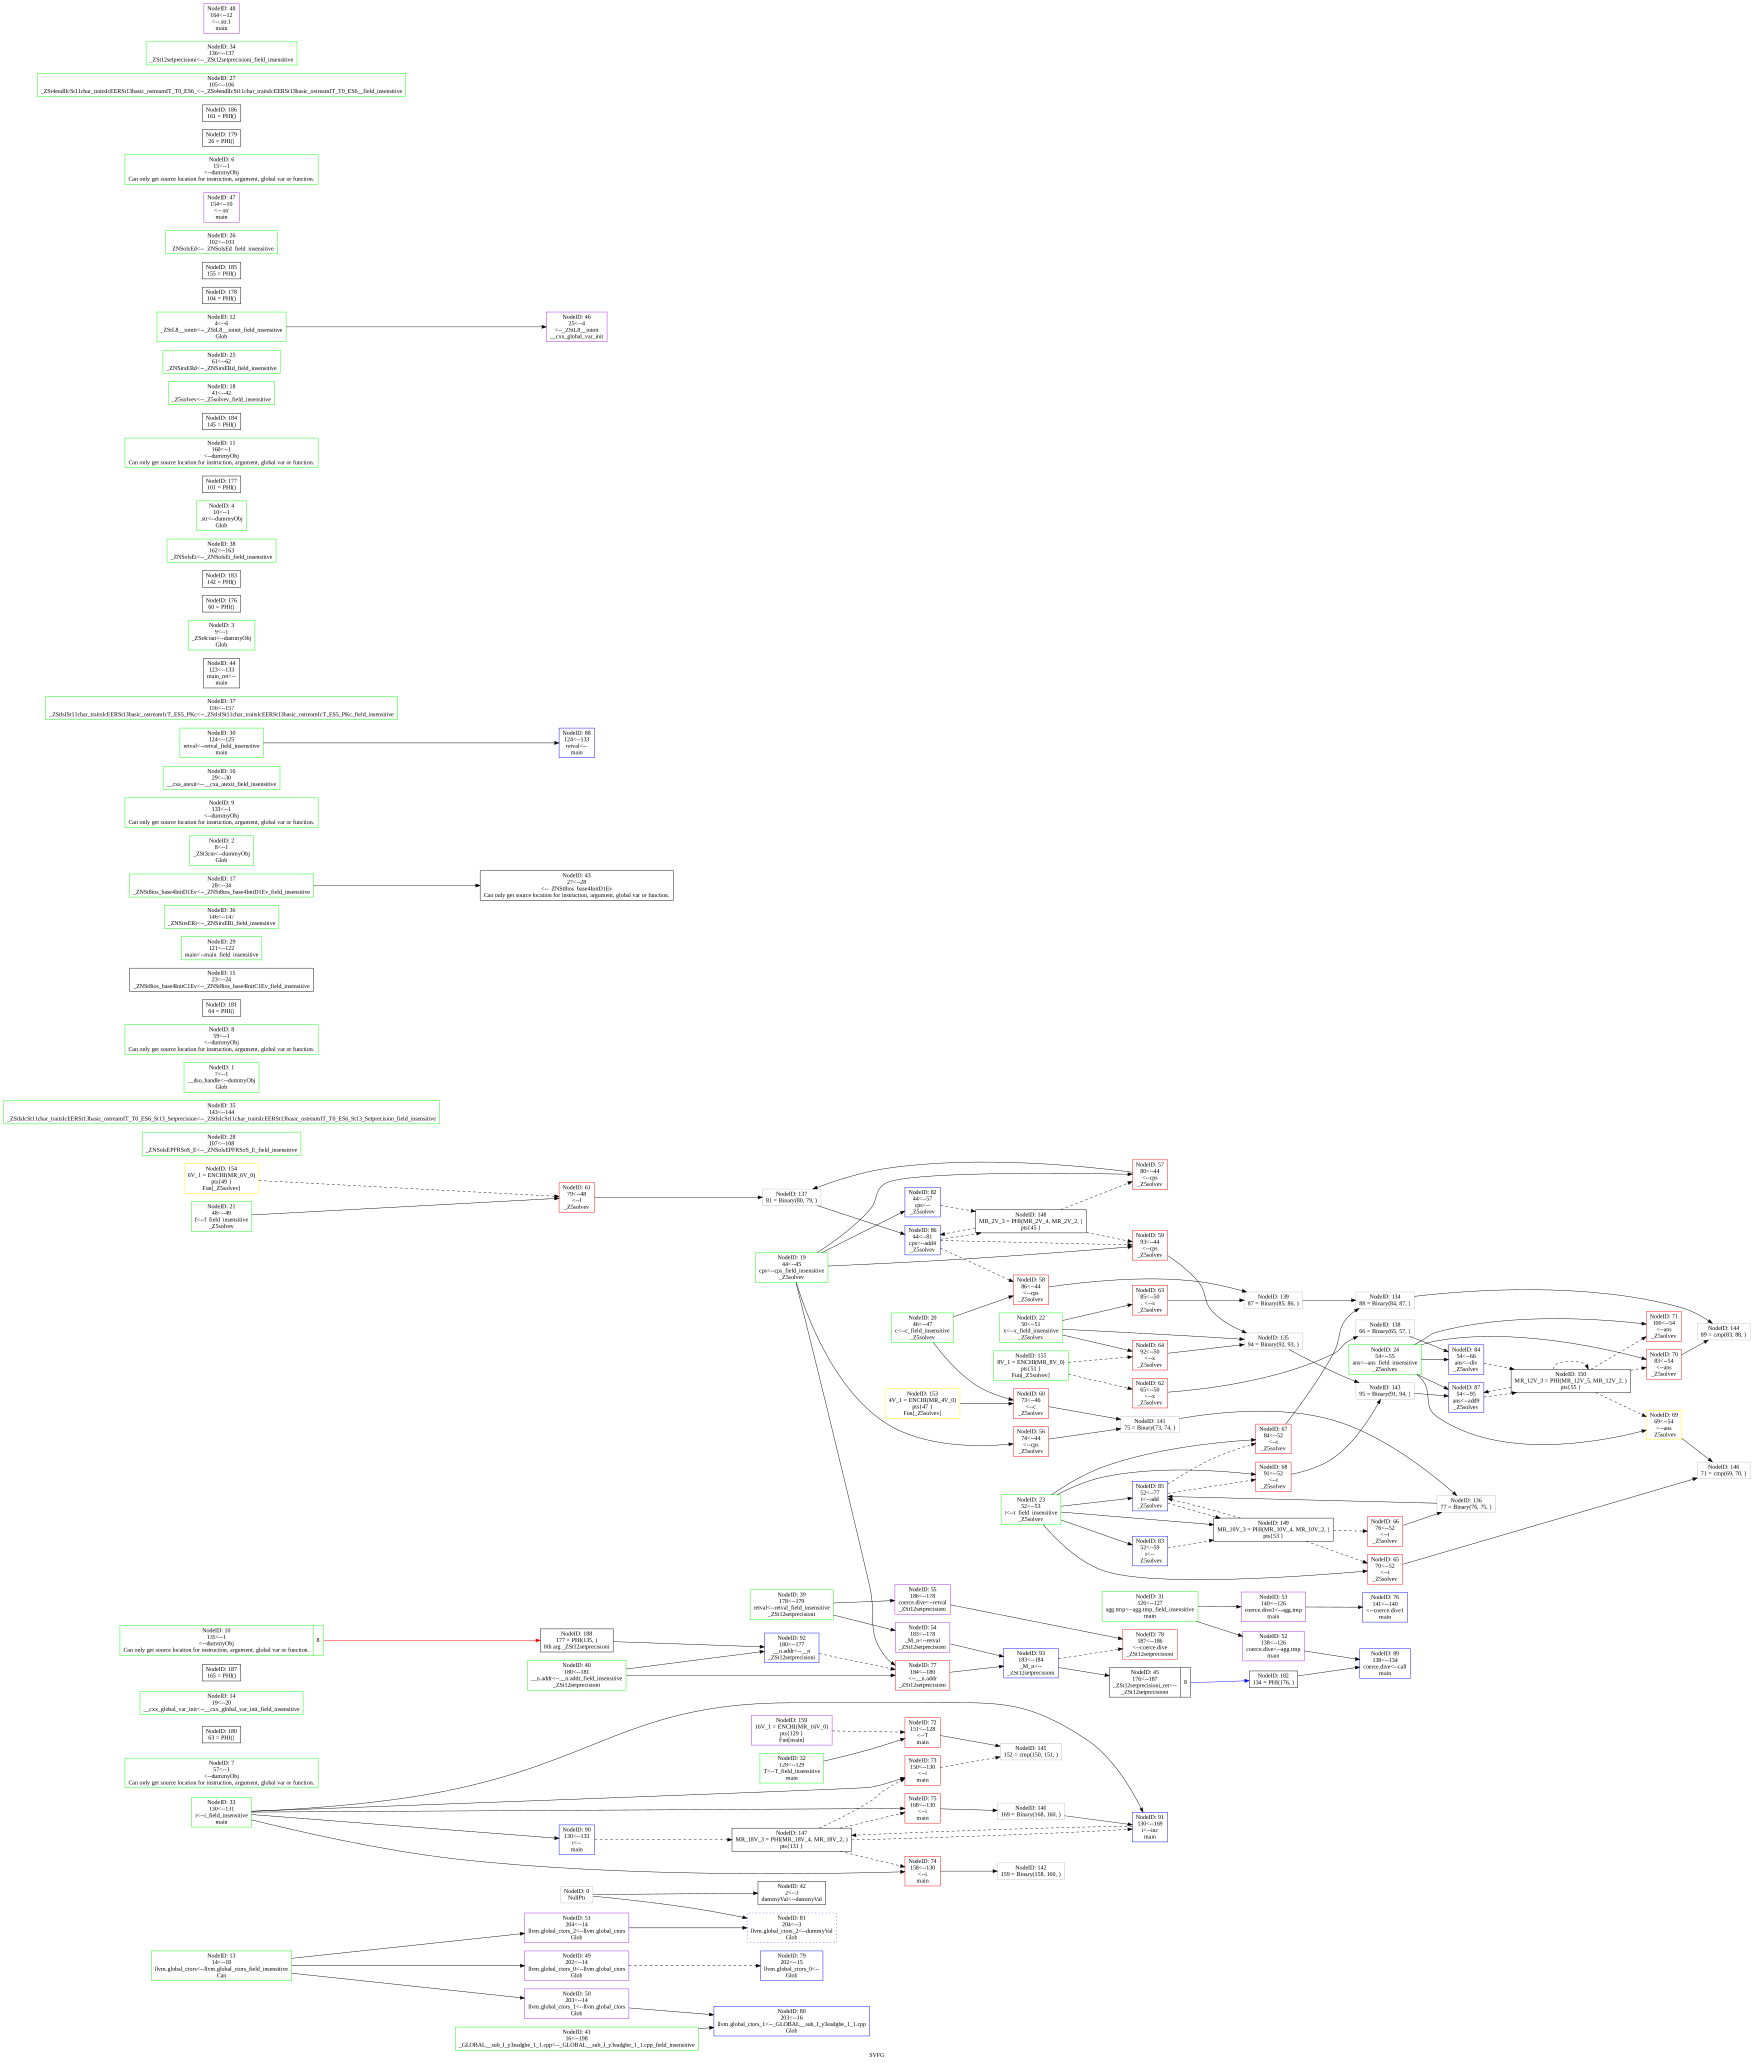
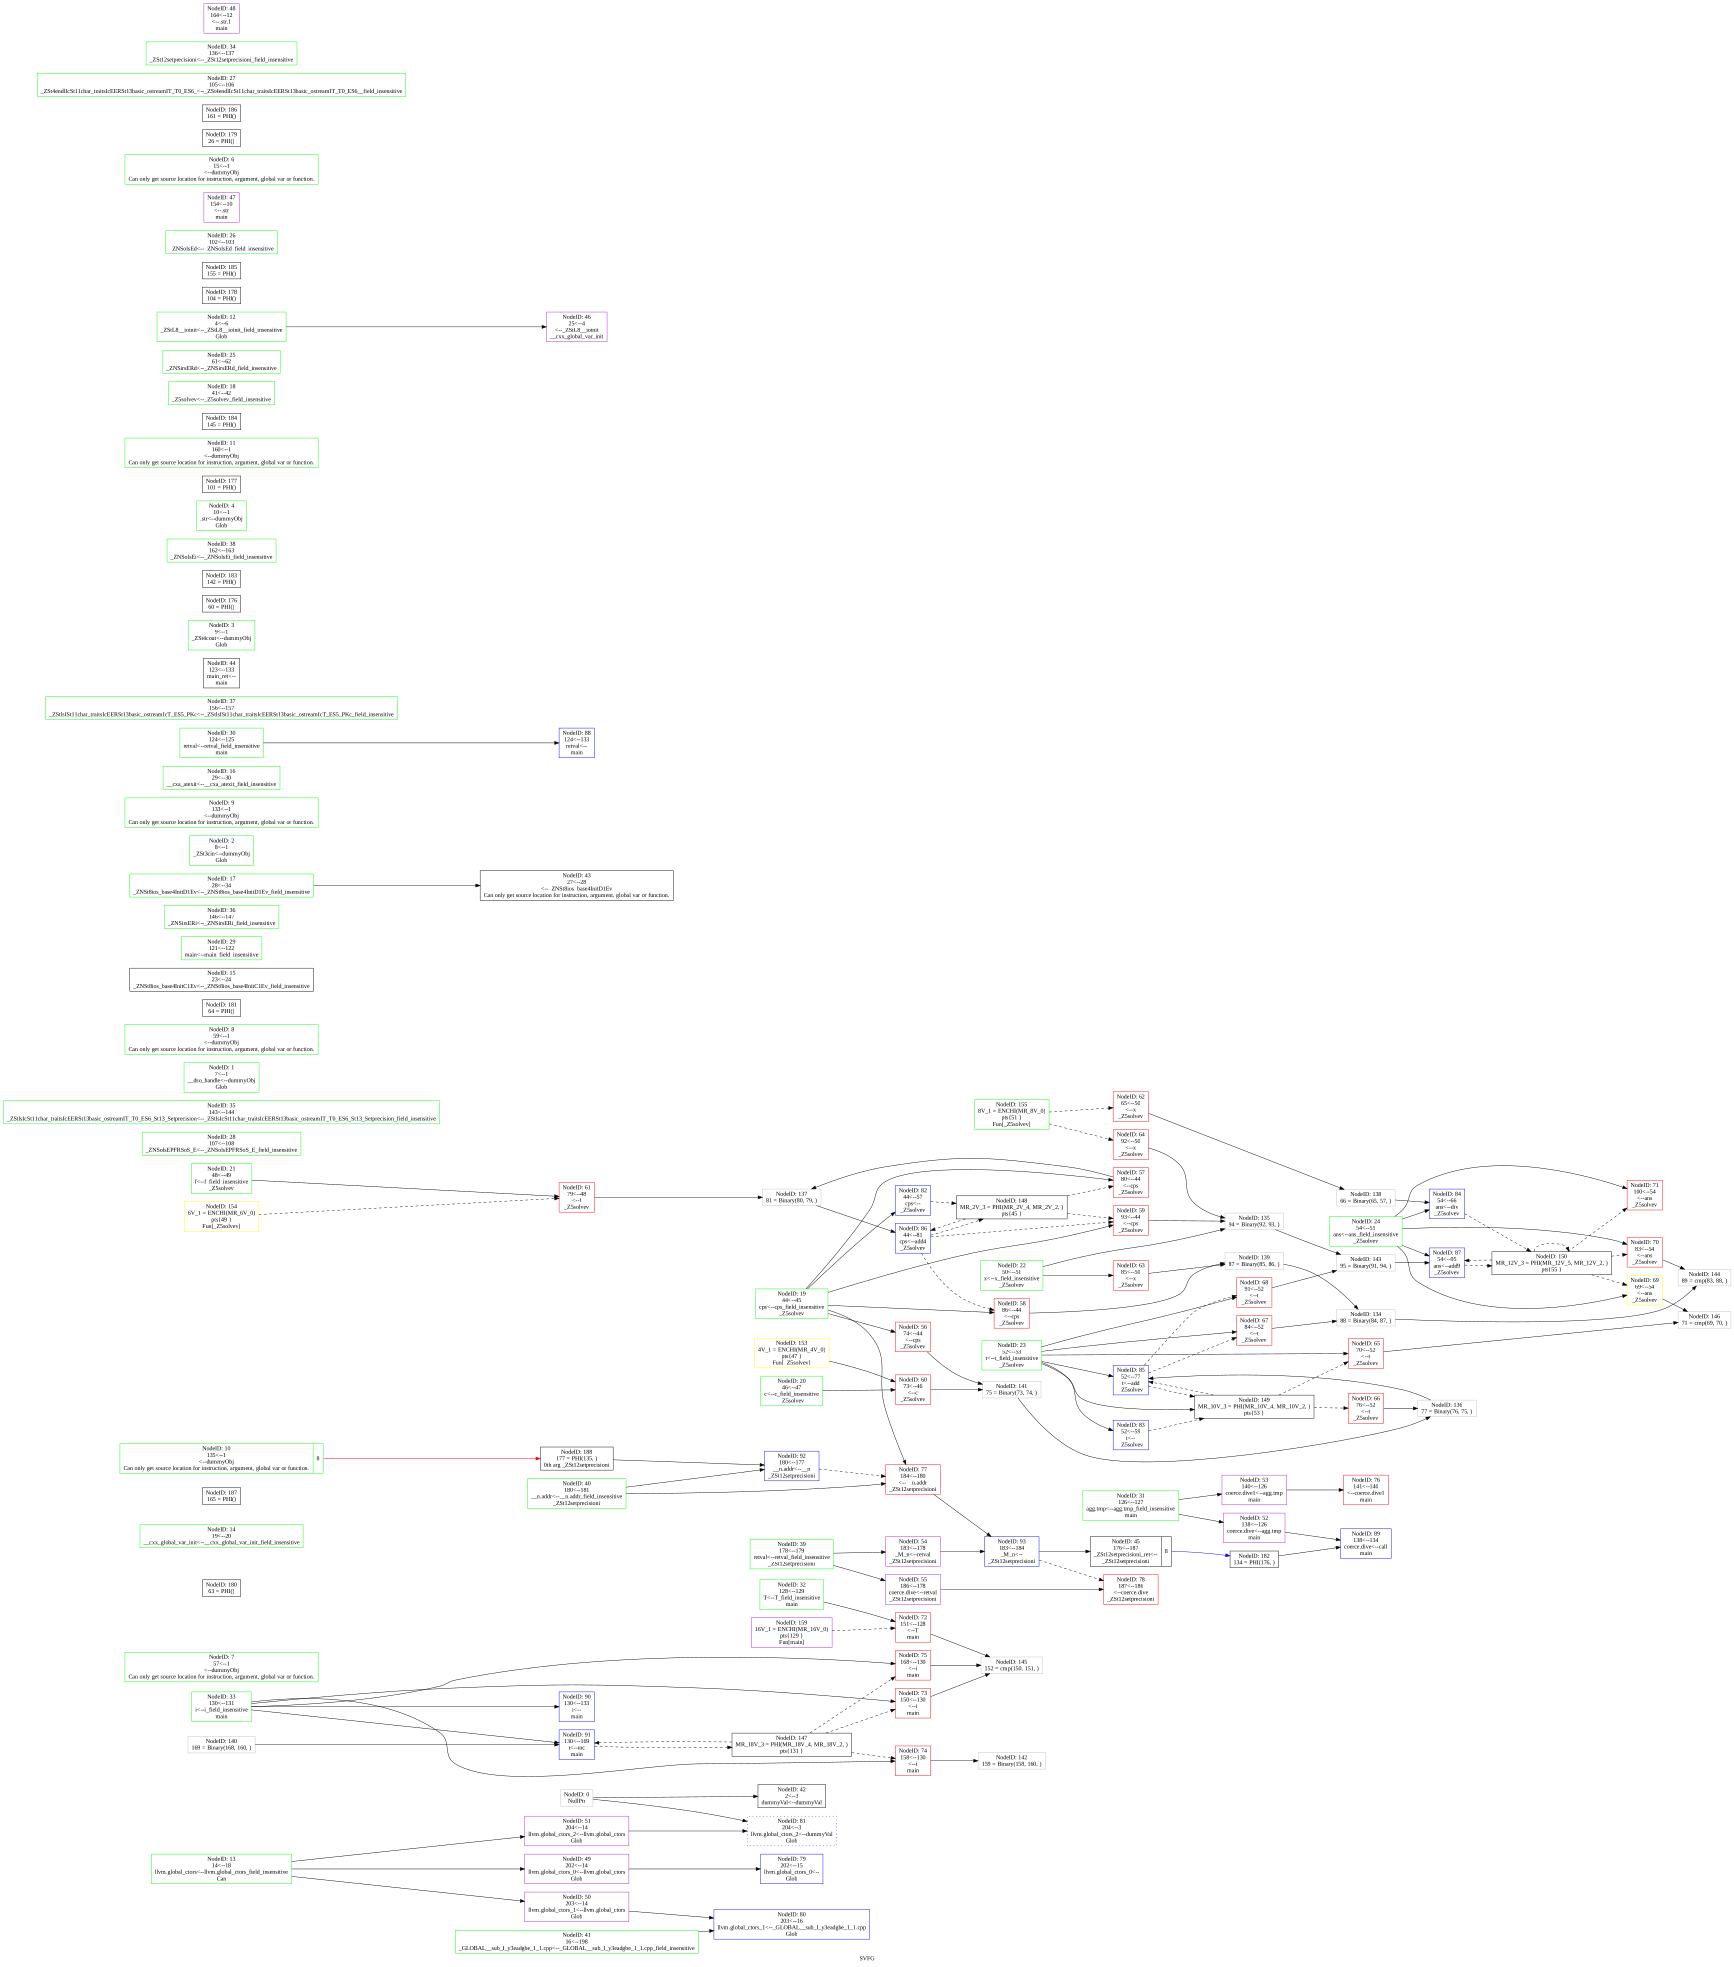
edge "NodeID: 20" -> "NodeID: 58": now "NodeID: 19" -> "NodeID: 58"
edge "NodeID: 22" -> "NodeID: 64": removed
node "NodeID: 76": color blue -> red
edge "NodeID: 73" -> "NodeID: 145": style dashed -> solid
edge "NodeID: 75" -> "NodeID: 140": now "NodeID: 75" -> "NodeID: 145"
edge "NodeID: 90" -> "NodeID: 147": removed
edge "NodeID: 49" -> "NodeID: 79": style dashed -> solid
